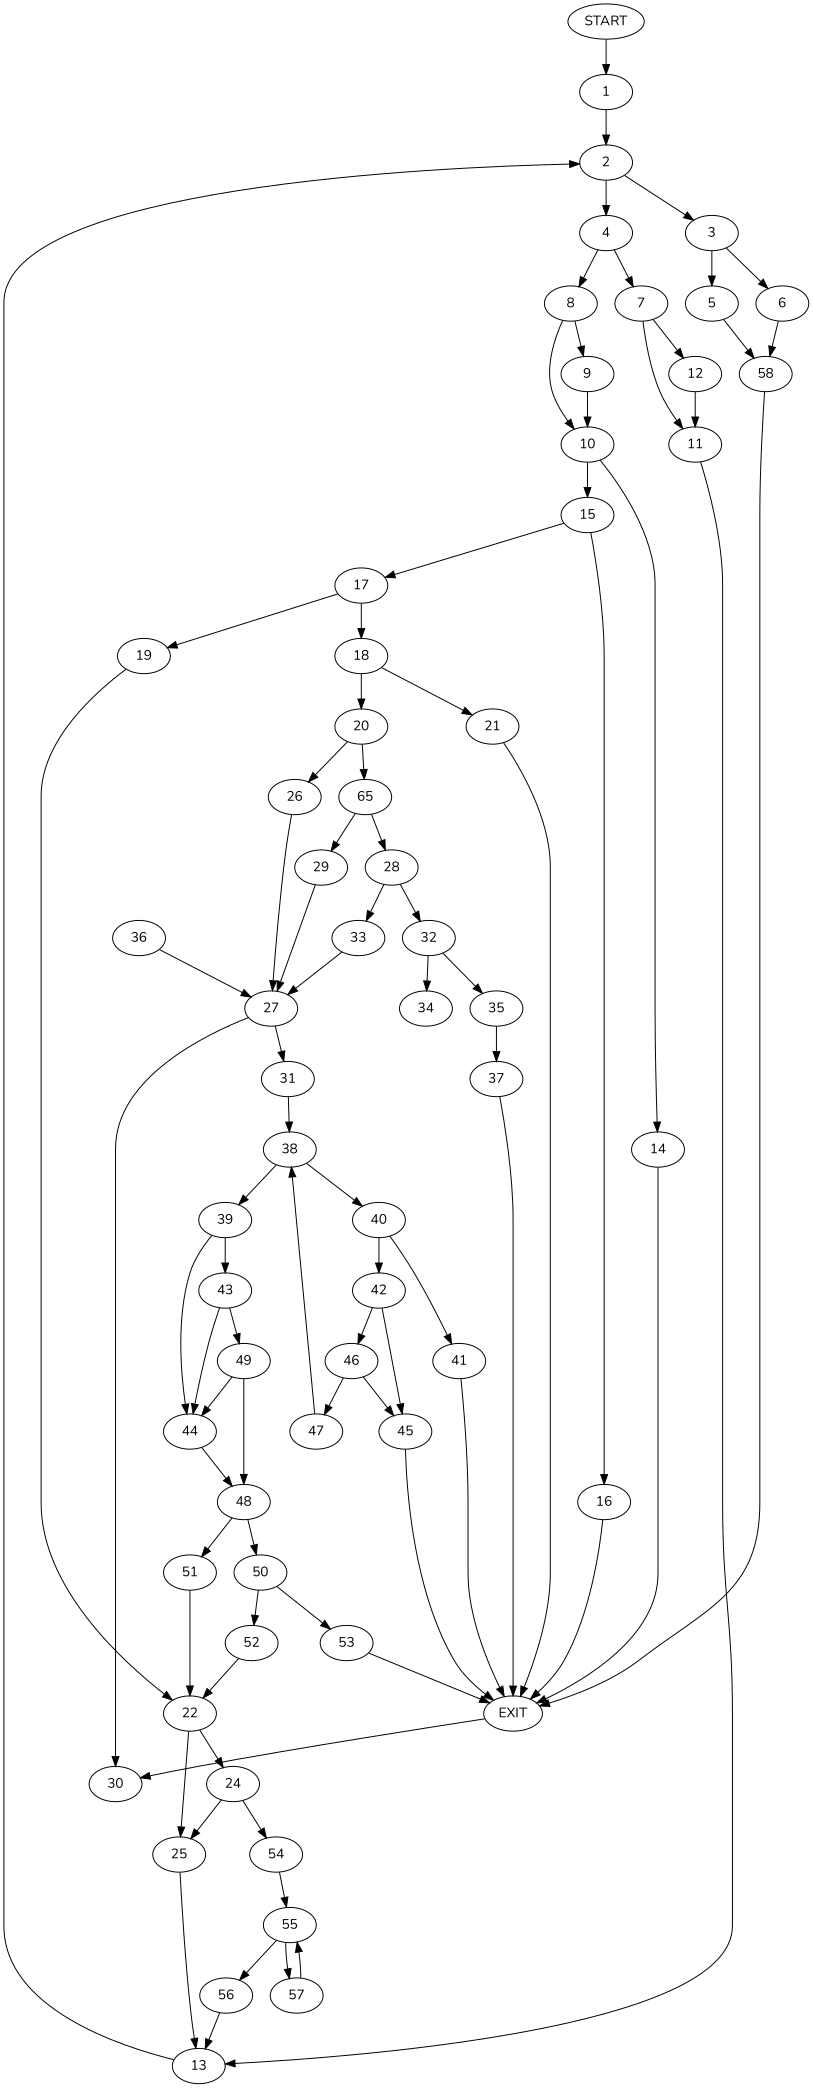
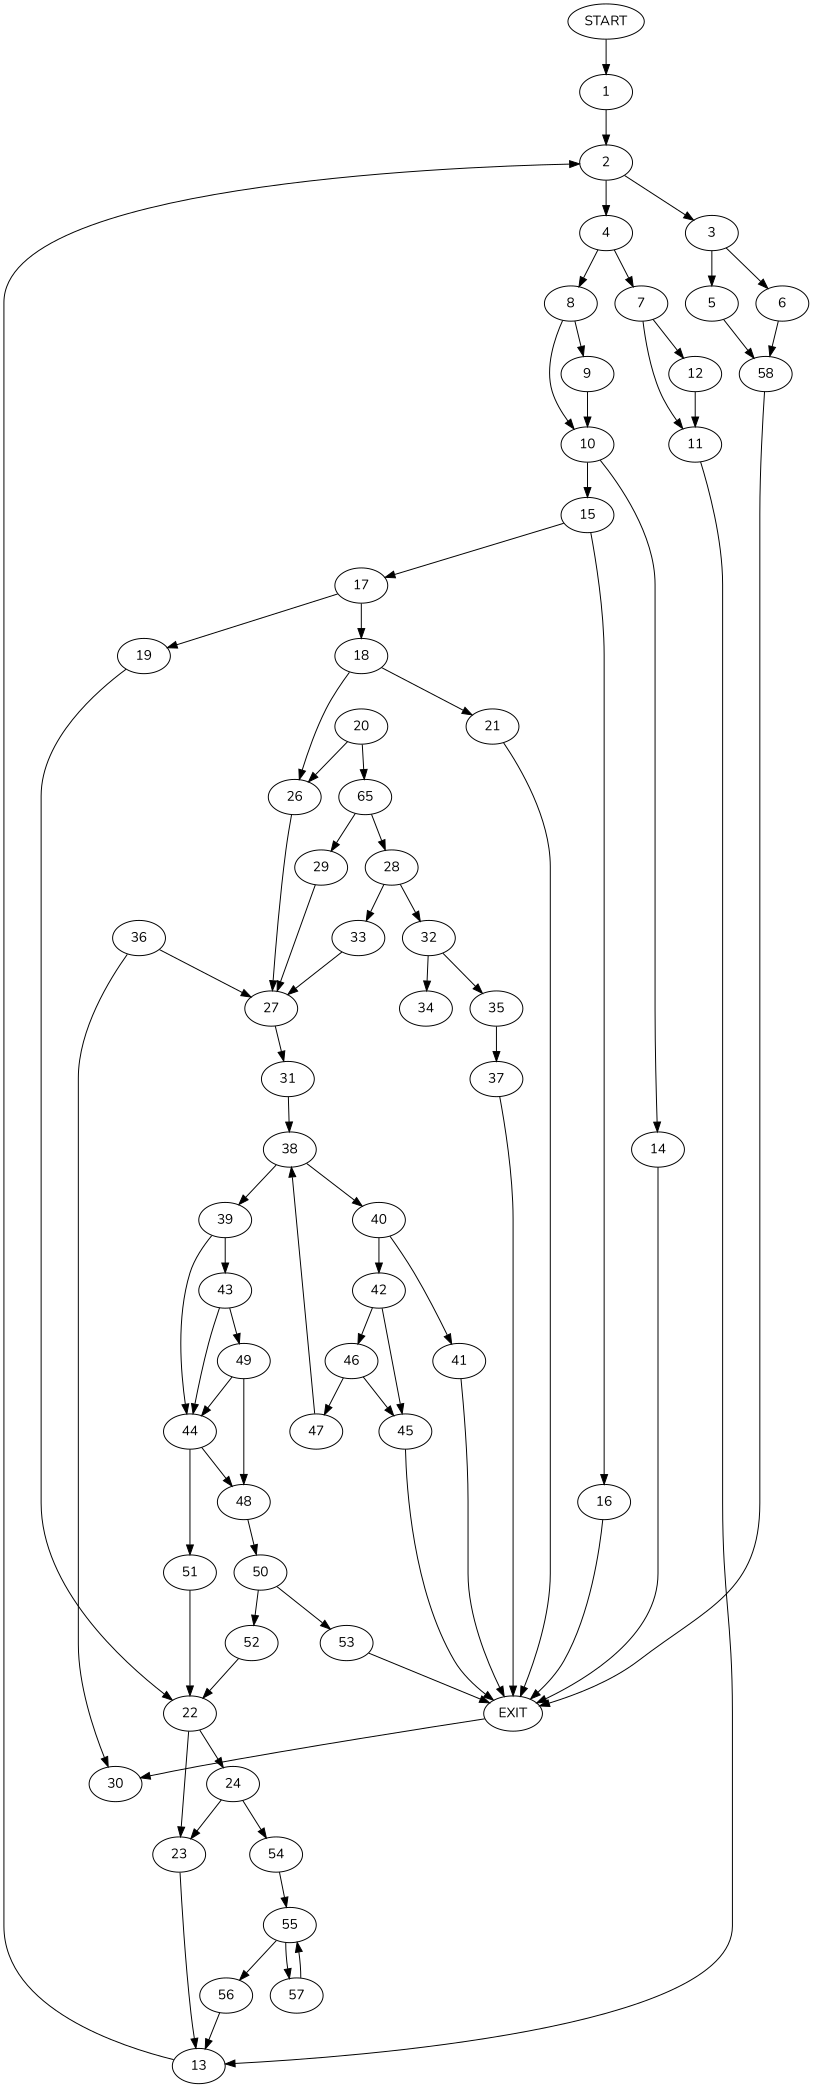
edge "18" -> "20": now "18" -> "26"
edge "27" -> "30": now "36" -> "30"
edge "48" -> "51": now "44" -> "51"
node "25": label "25" -> "23"
